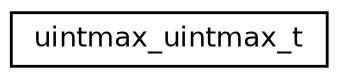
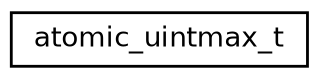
node "uintmax_uintmax_t": label "uintmax_uintmax_t" -> "atomic_uintmax_t"
